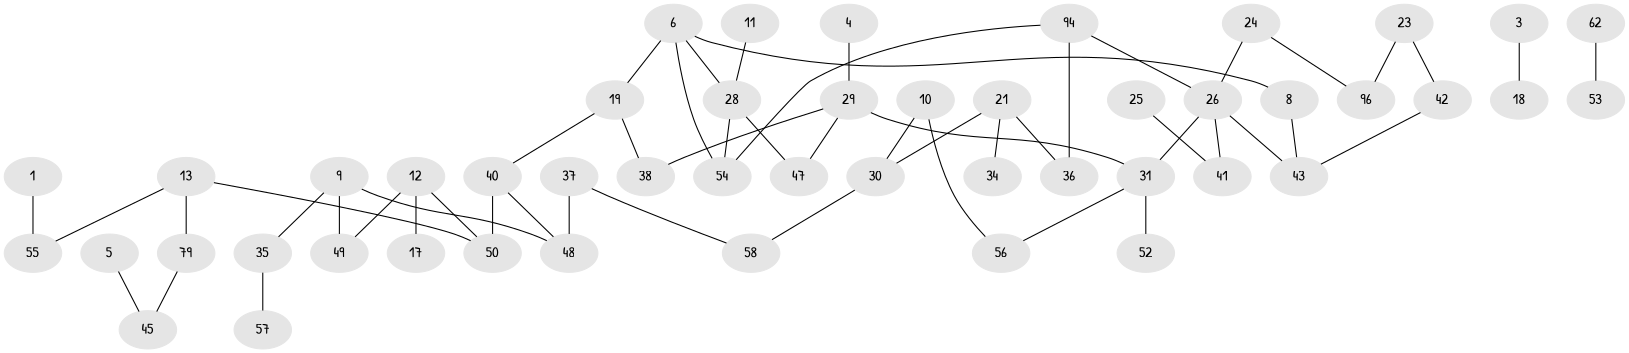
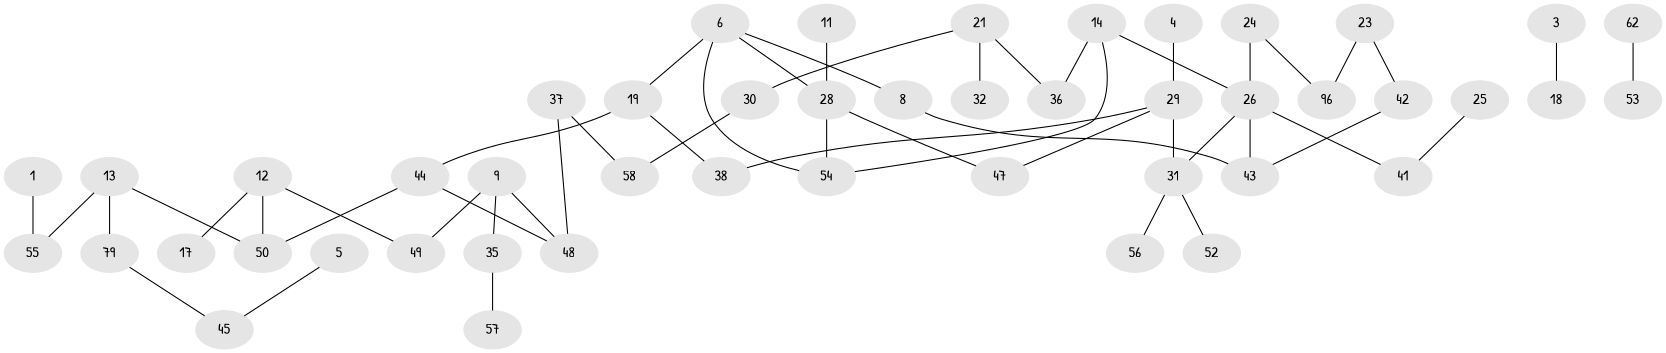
node "94": label "94" -> "14"
node "10": removed
node "40": label "40" -> "44"
node "34": label "34" -> "32"
